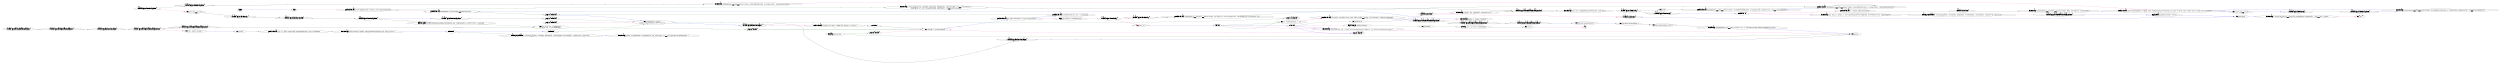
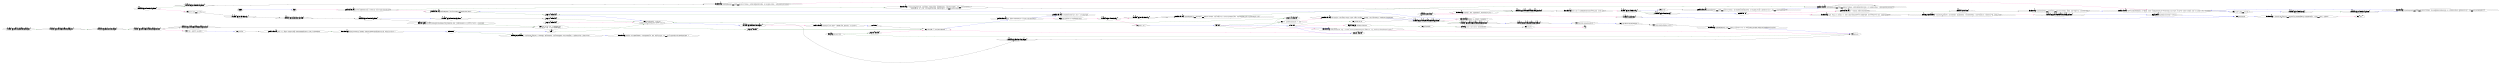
node "!(IsKimHere())": label "!(IsKimHere())" -> "!(Wall())"
